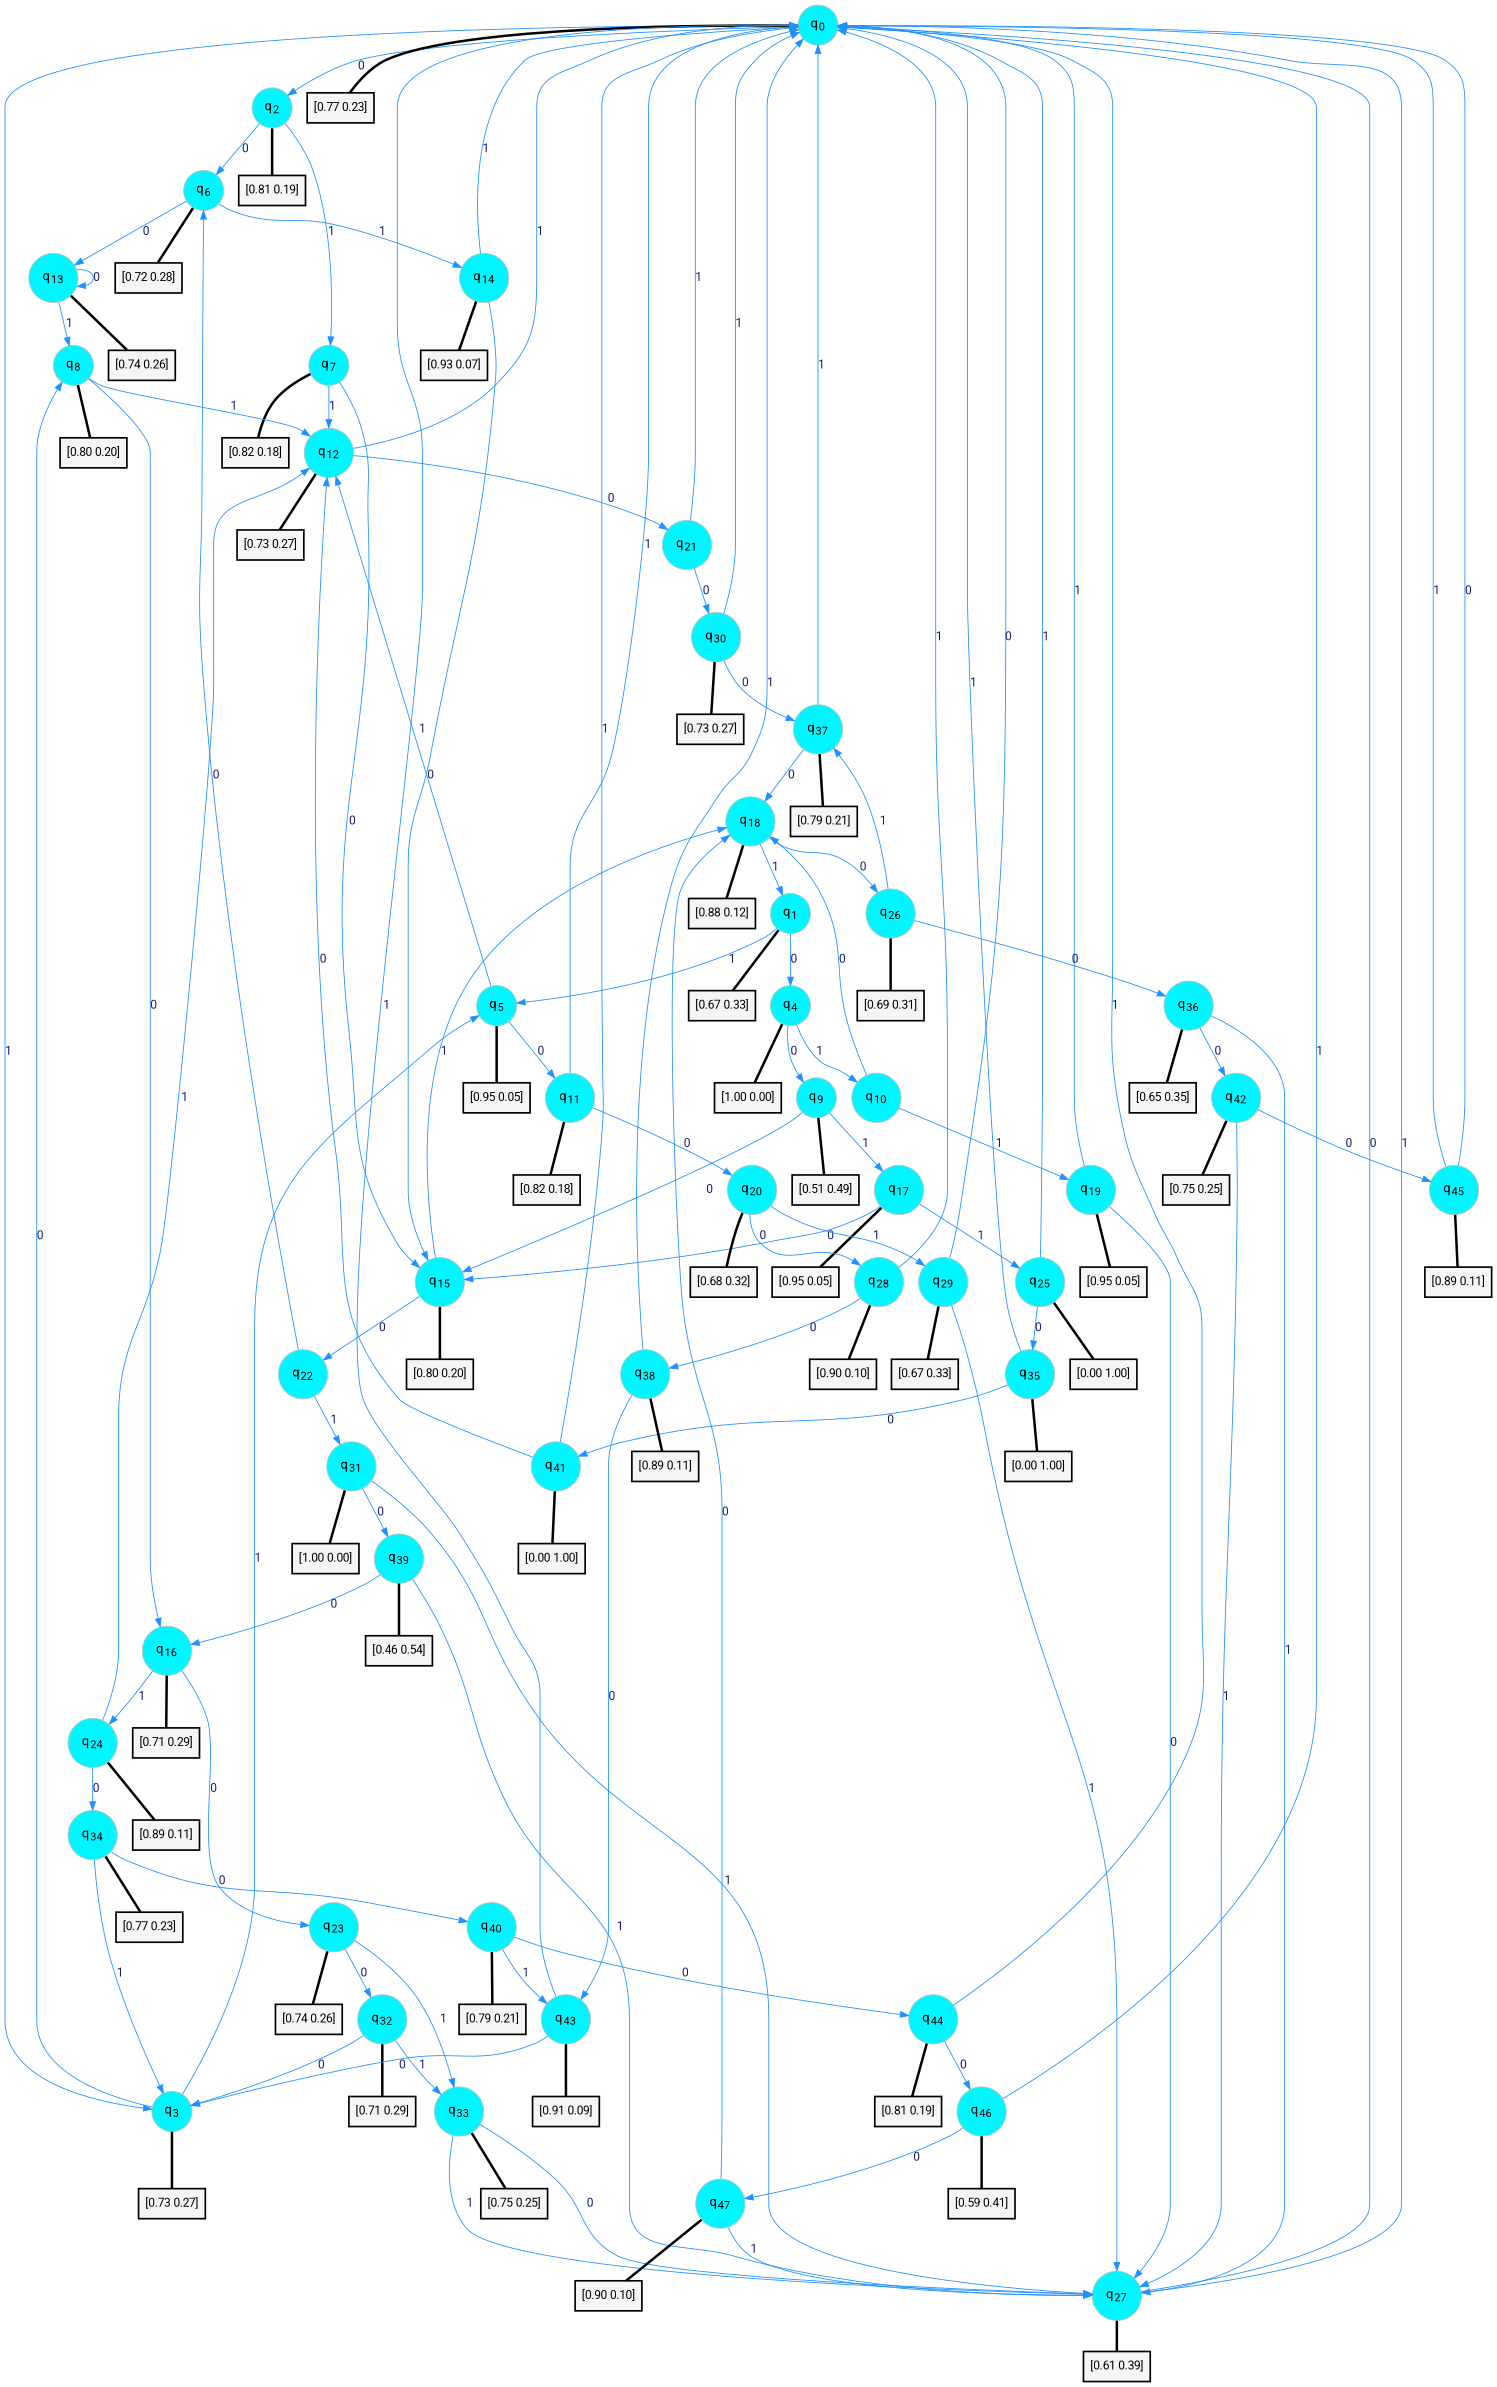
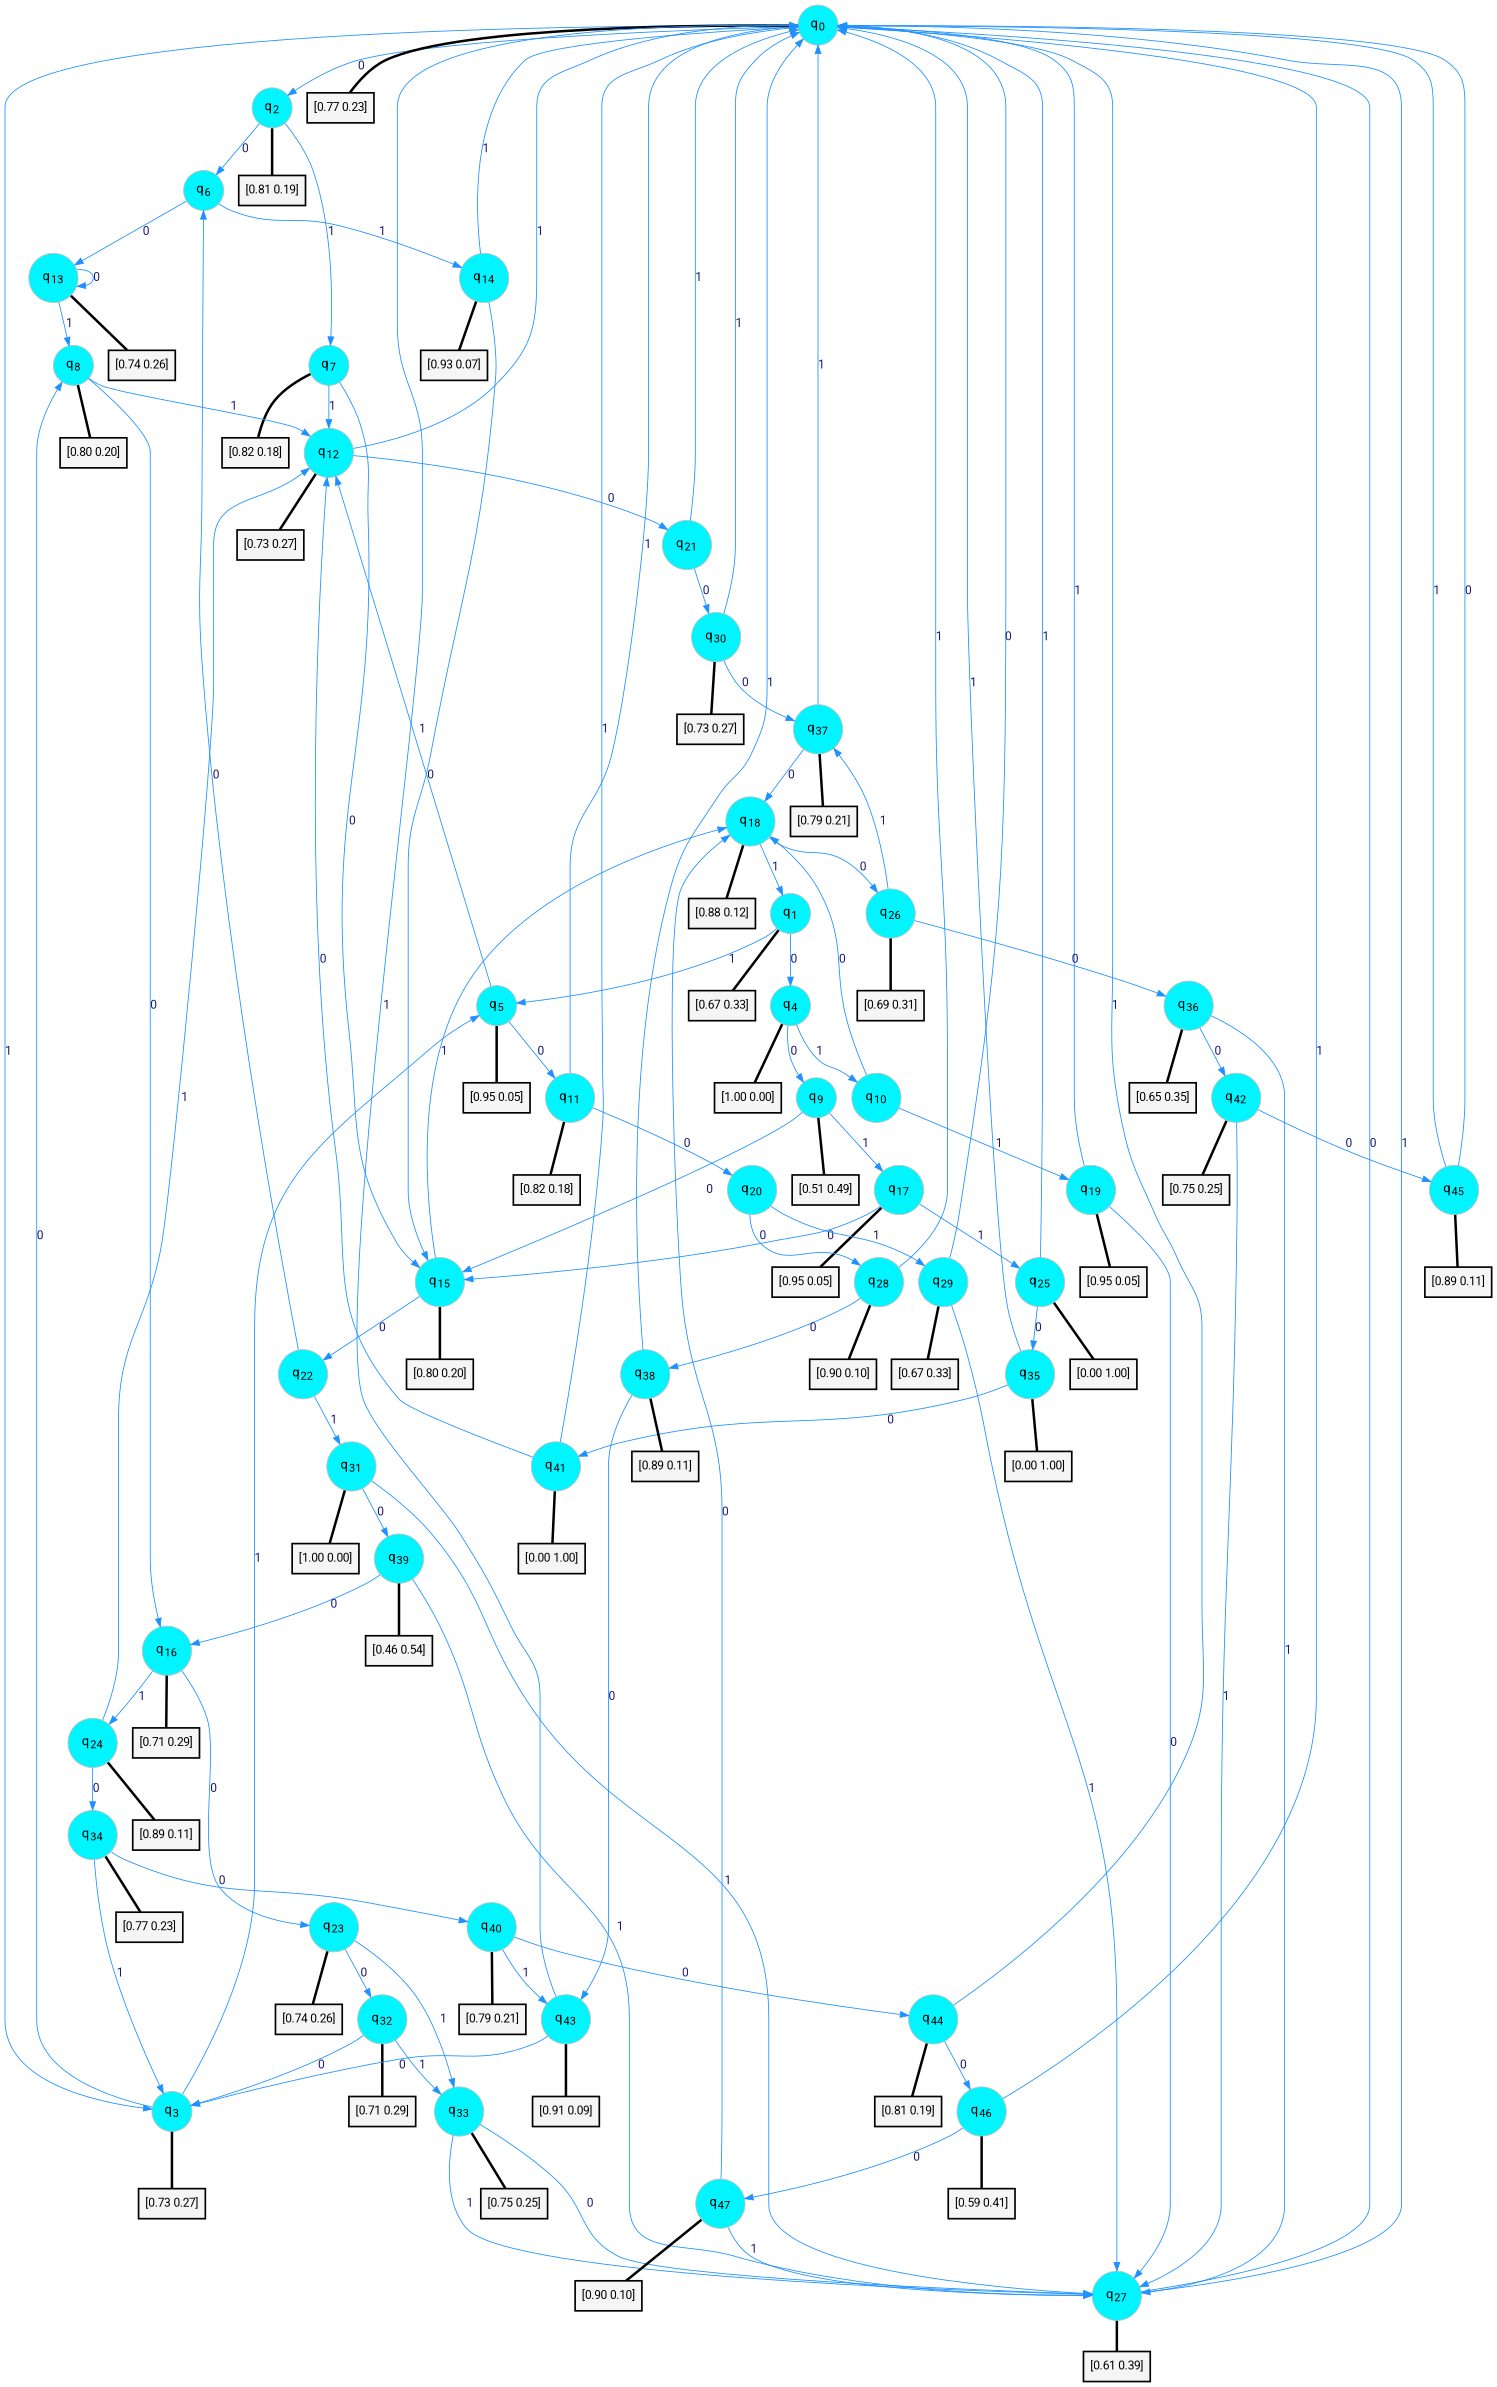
node "[0.72 0.28]": removed
node "[0.68 0.32]": removed
